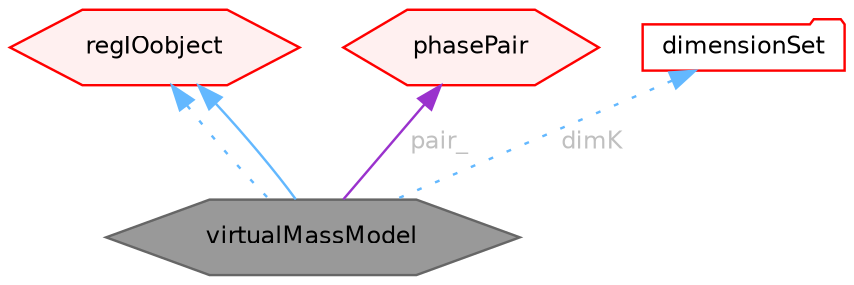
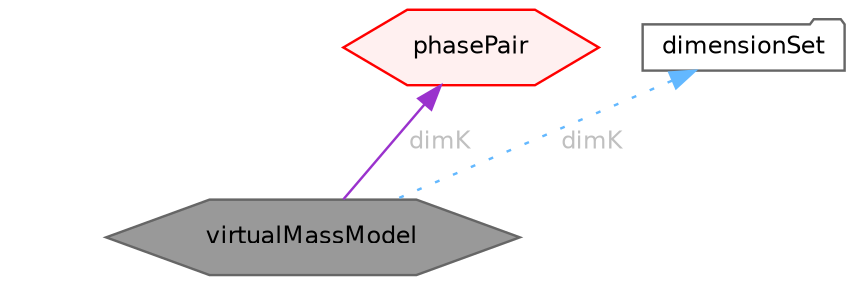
node "regIOobject": removed
node "dimensionSet": color red -> gray40
edge "virtualMassModel" -> "phasePair": label " pair_" -> " dimK"
